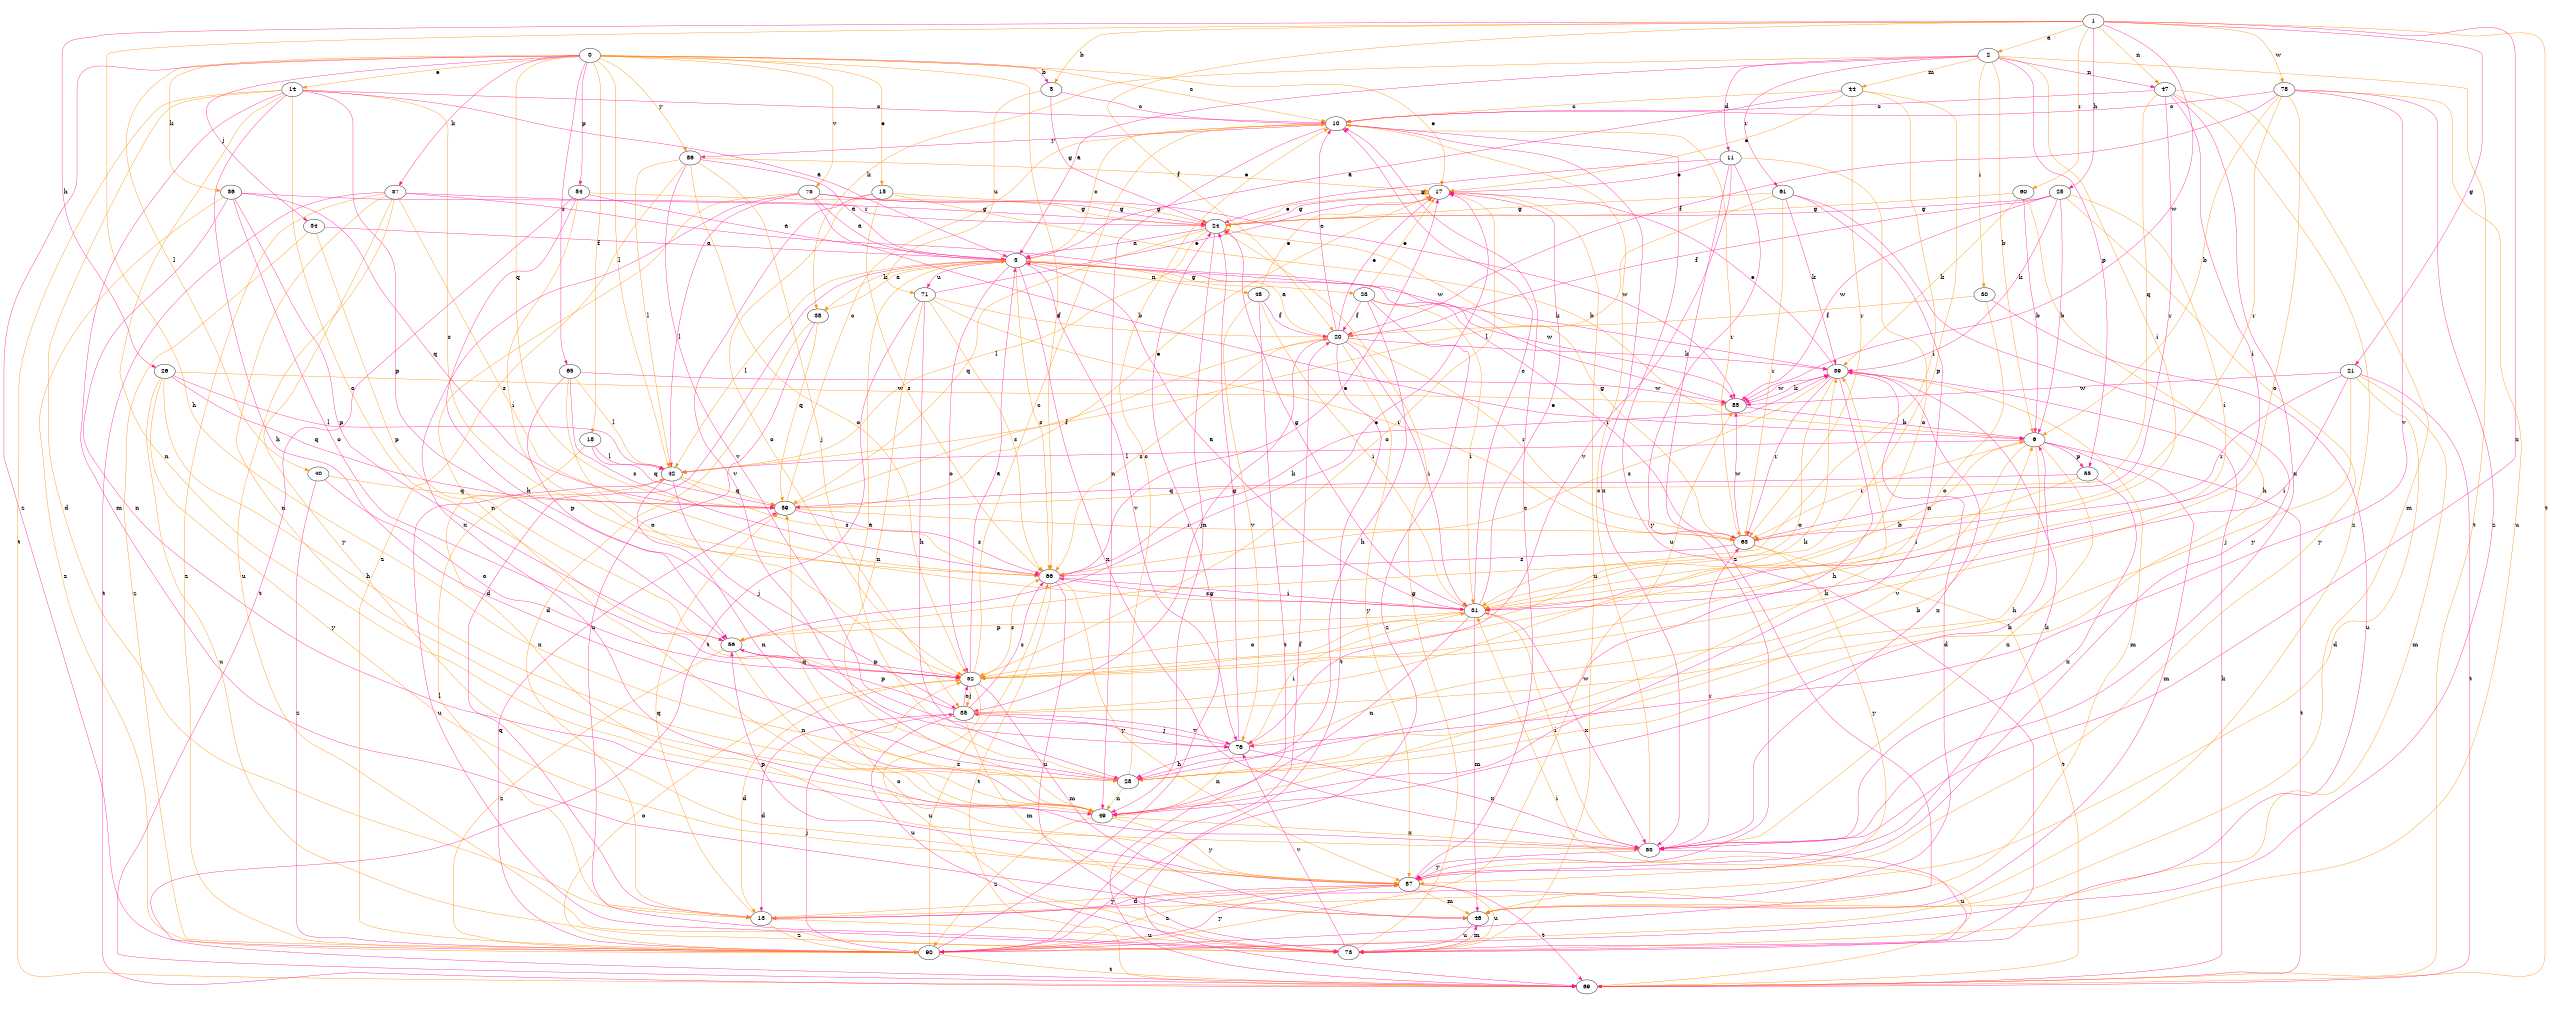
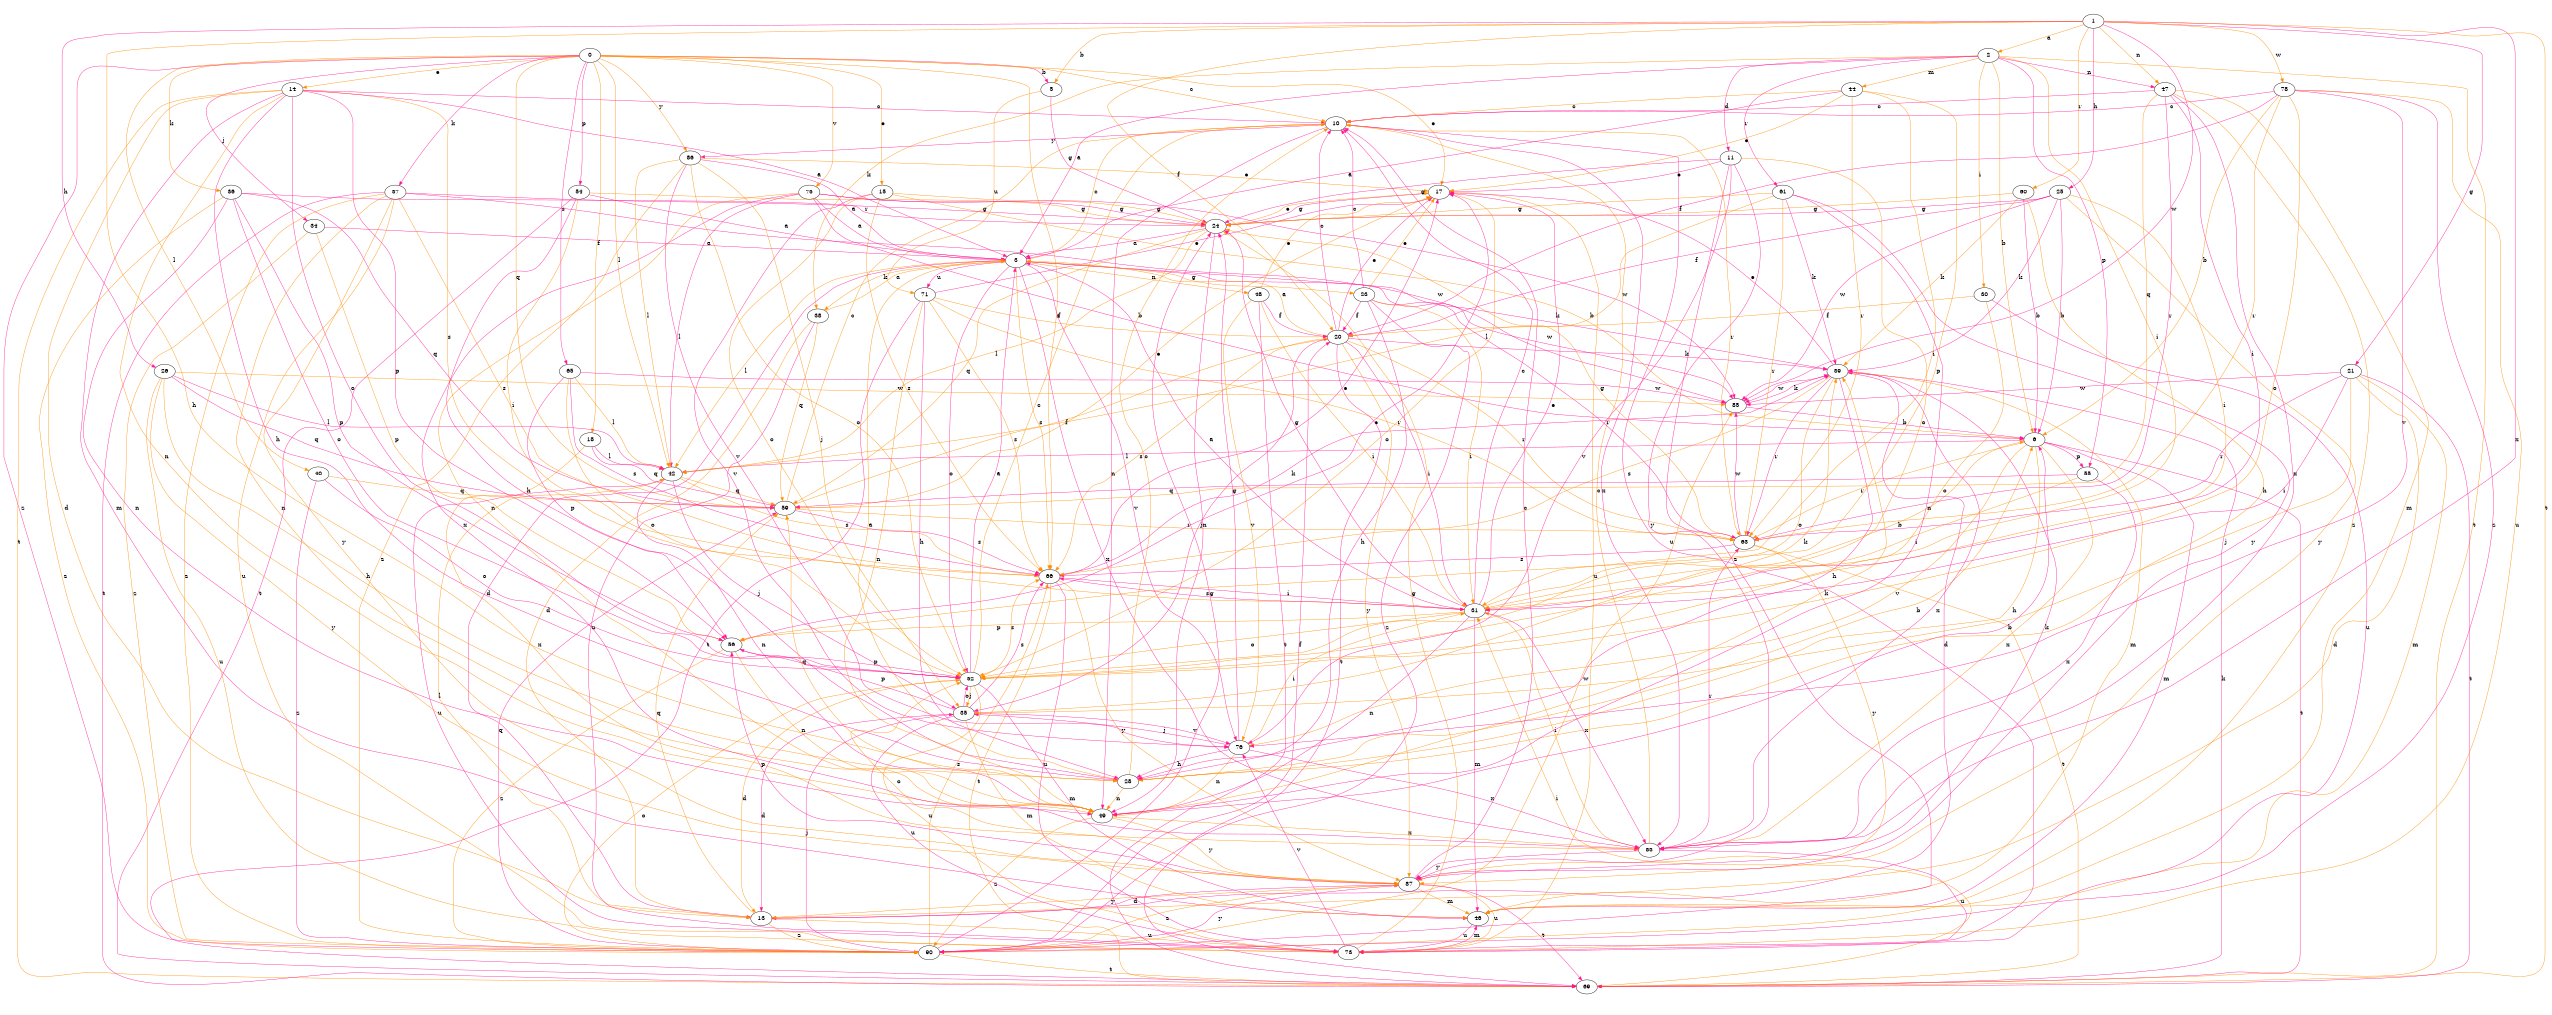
edge "5" -> "10": now "23" -> "10"
edge "14" -> "52": color darkorange -> deeppink
